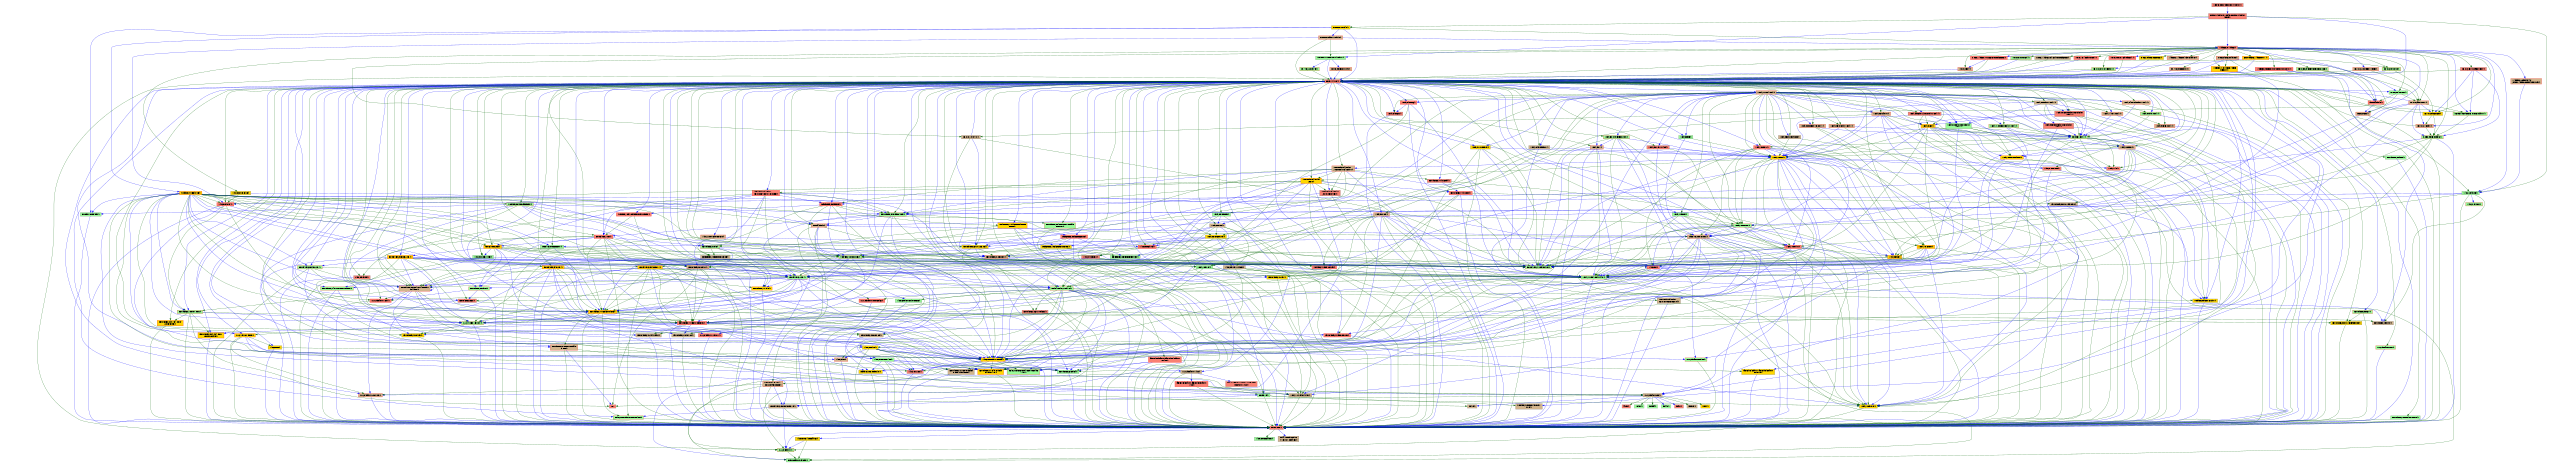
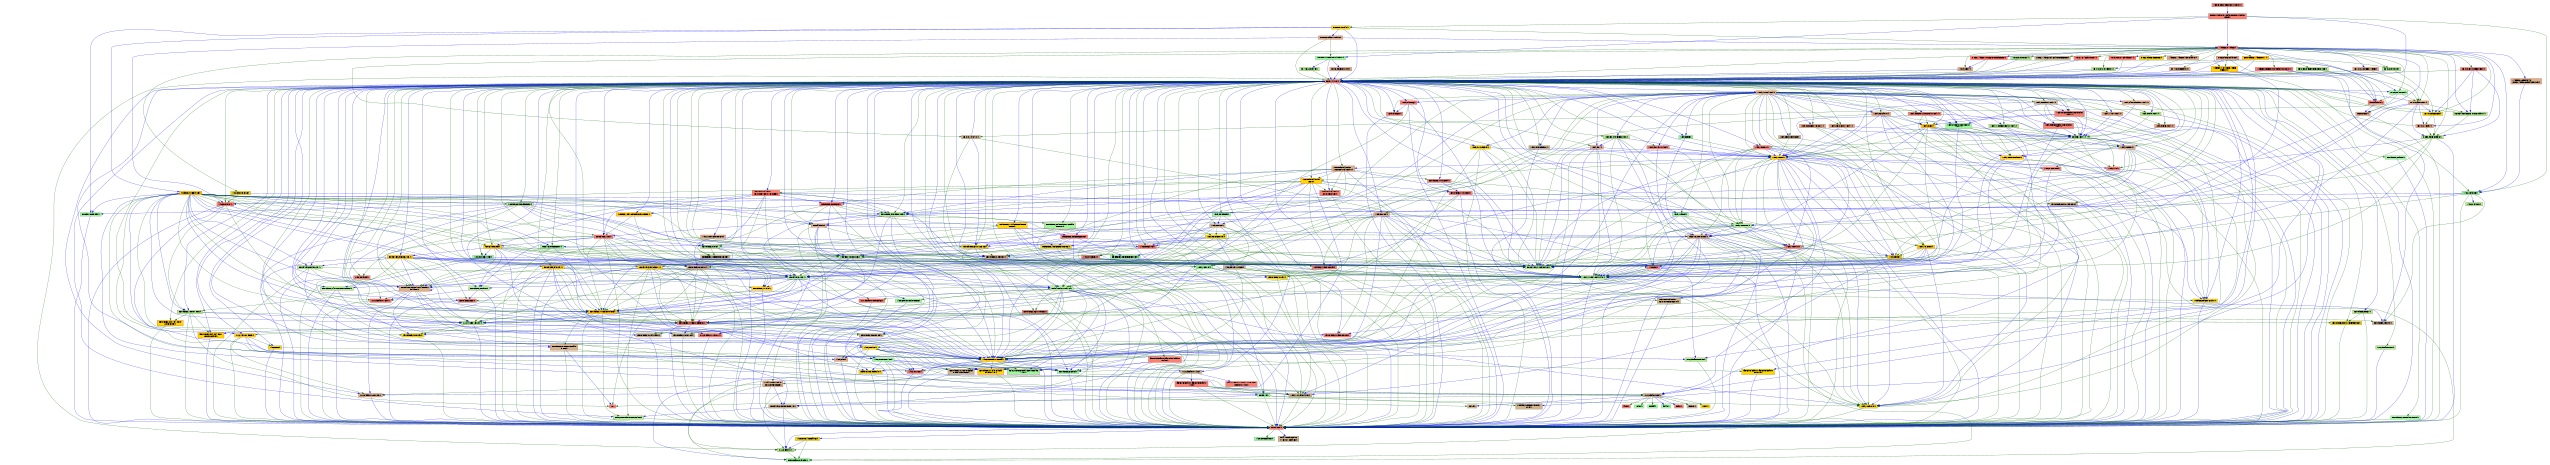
node "UObject/WeakObjectPtrTemplates.h": fillcolor salmon -> gold
node "PerspectiveMatrix /CpuProfilerTrace.h": label "PerspectiveMatrix /CpuProfilerTrace.h" -> "ProfilingDebugging /CpuProfilerTrace.h"
